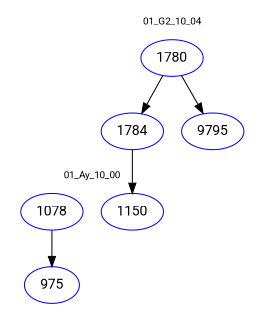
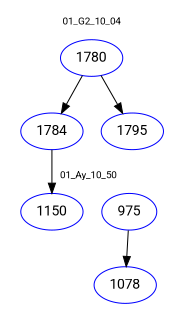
node "9795": label "9795" -> "1795"
cluster "01_Ay_10_00": label "01_Ay_10_00" -> "01_Ay_10_50"
edge "1078" -> "975": reversed
